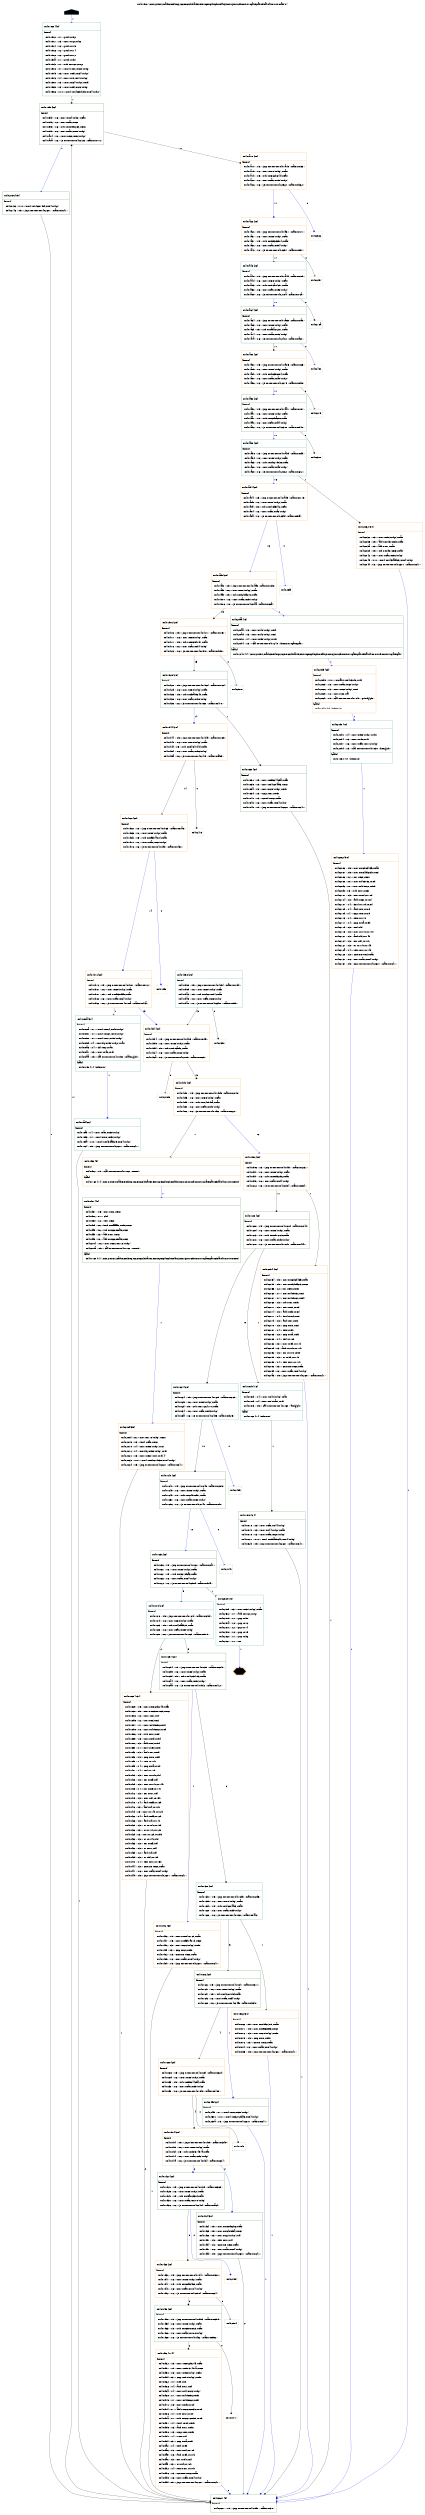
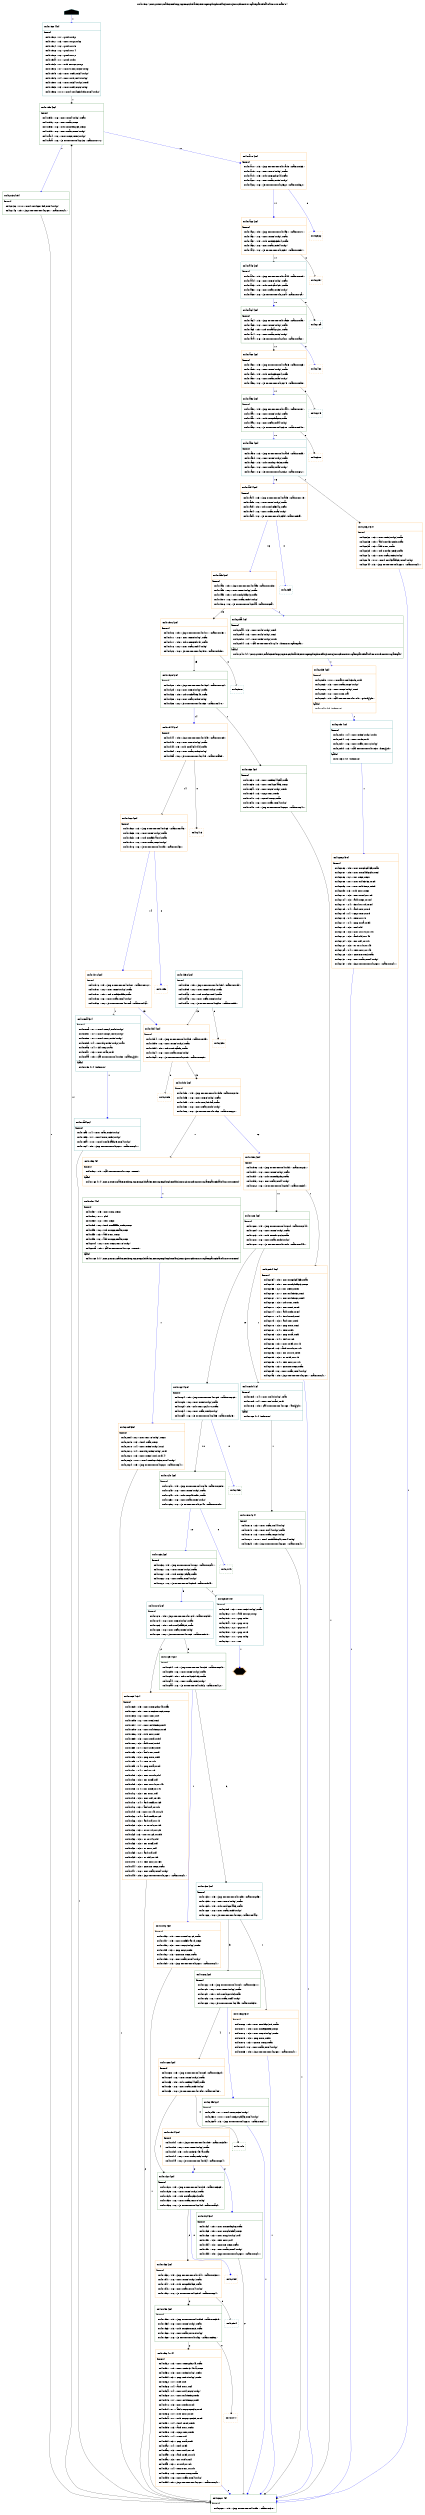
edge "0x4019f0 [32]" -> "0x401a10 [28]": color black -> blue
edge "0x401ce8 [28]" -> "0x401d04 [28]": now "0x401ce8 [28]" -> "0x401d20 [28]"
